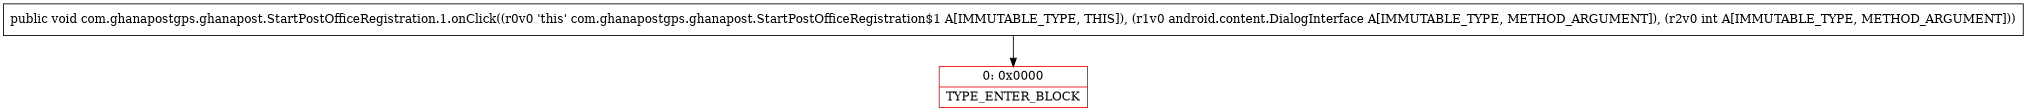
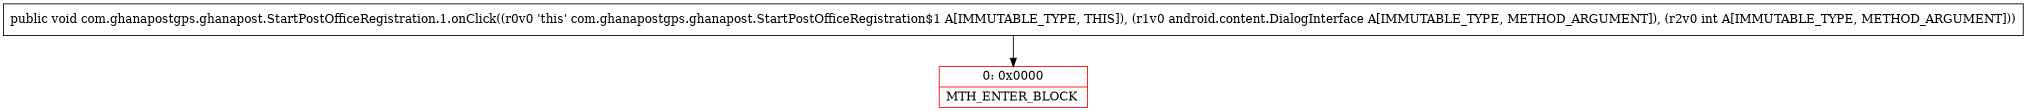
node "0: 0x0000": text "TYPE_ENTER_BLOCK" -> "MTH_ENTER_BLOCK"
